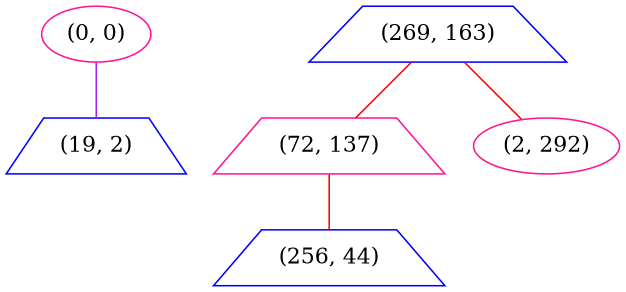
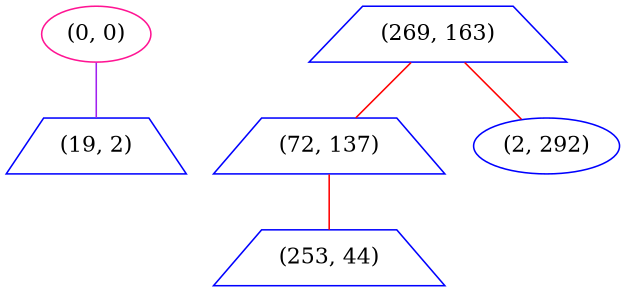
node "(72, 137)": color deeppink -> blue
node "(2, 292)": color deeppink -> blue
node "(256, 44)": label "(256, 44)" -> "(253, 44)"
